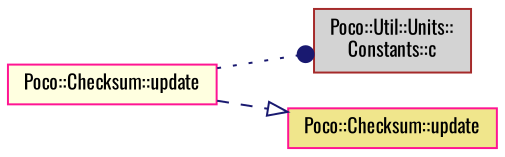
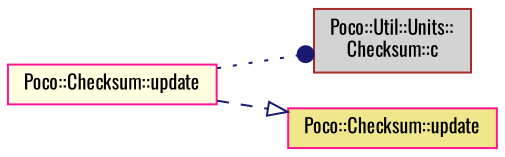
node "Poco::Util::Units:: Constants::c": label "Poco::Util::Units:: Constants::c" -> "Poco::Util::Units:: Checksum::c"
